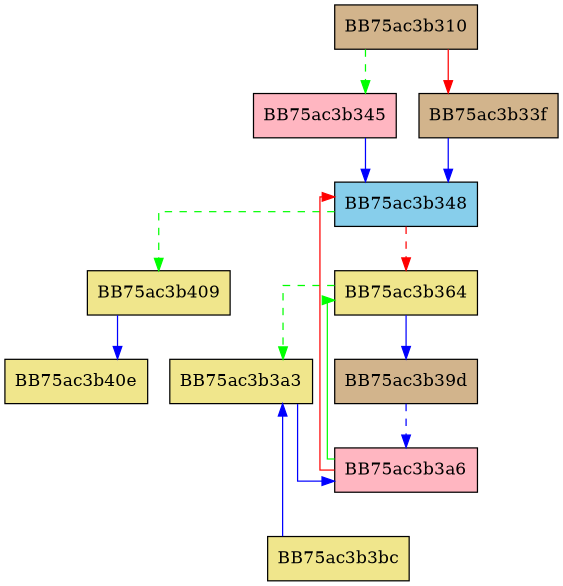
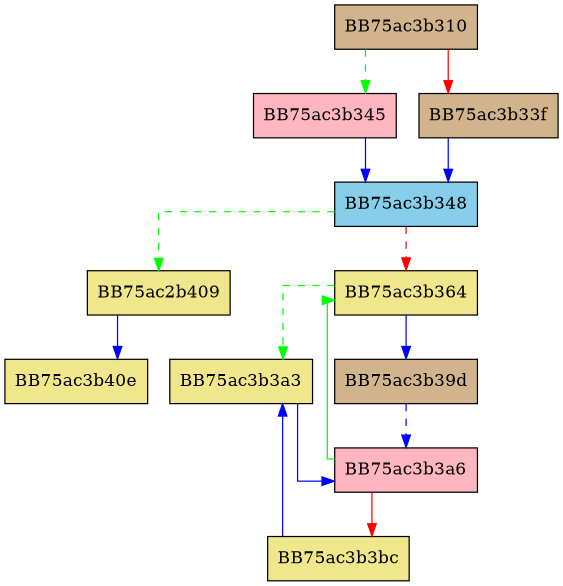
node "BB75ac3b409": label "BB75ac3b409" -> "BB75ac2b409"
edge "BB75ac3b3a6" -> "BB75ac3b348": now "BB75ac3b3a6" -> "BB75ac3b3bc"
